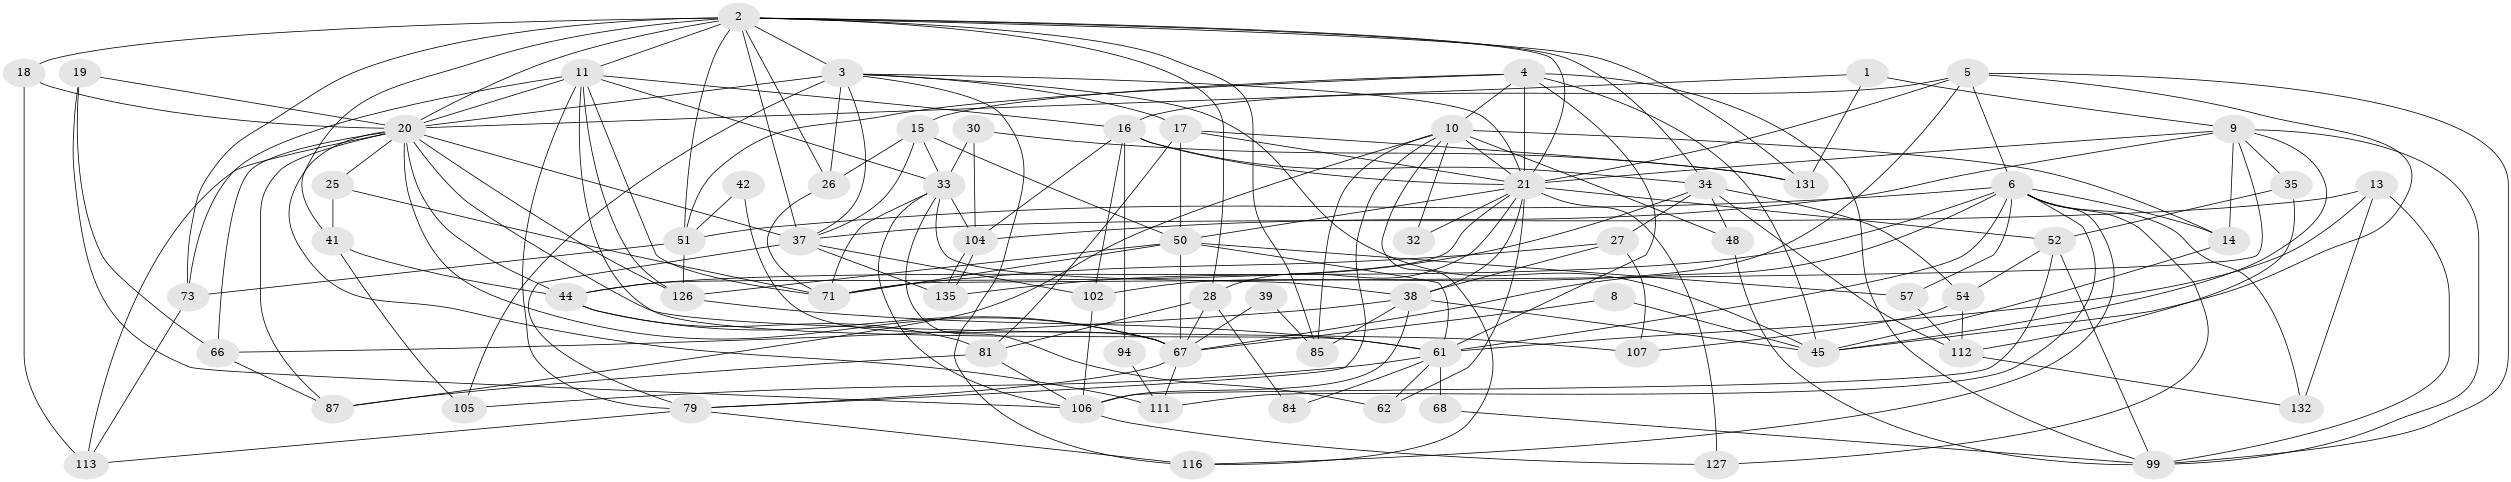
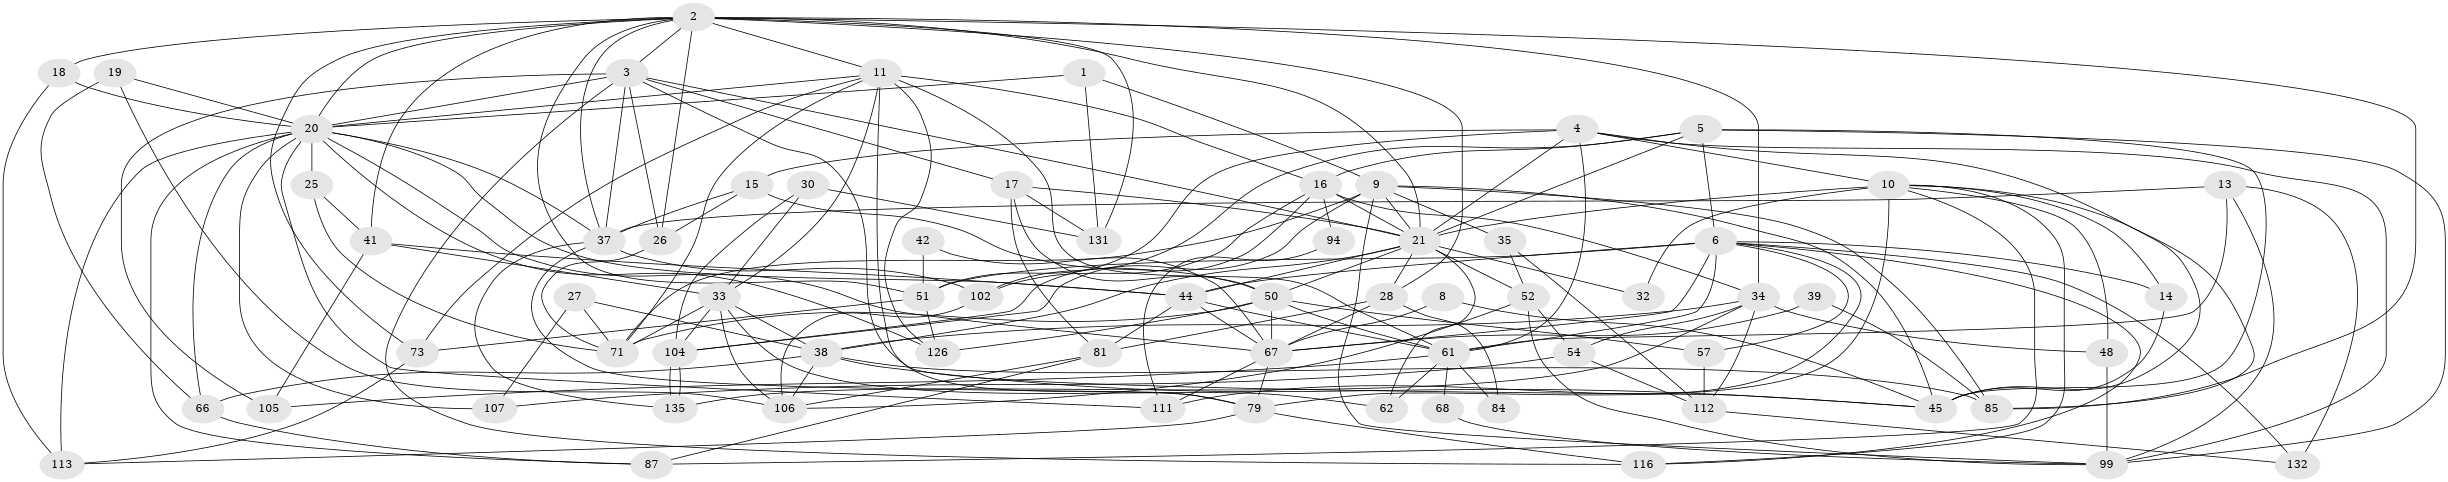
edge "15" -- "33": now "41" -- "33"
edge "9" -- "14": now "9" -- "85"
edge "34" -- "27": now "34" -- "38"
edge "126" -- "61": now "44" -- "61"
node "127": removed
